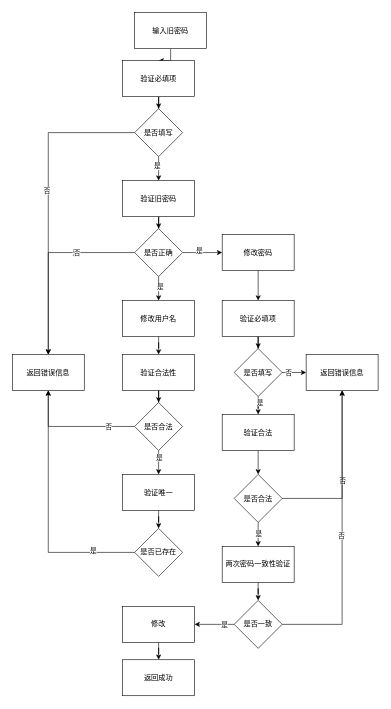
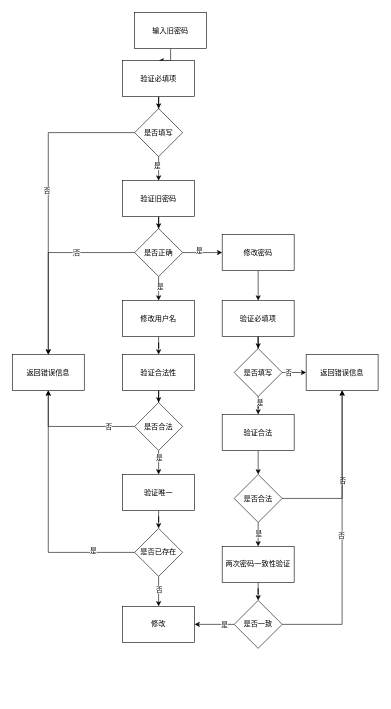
edge "是否已存在" -> "修改": added, label "否"
edge "修改" -> "返回成功": removed
node "返回成功": removed
